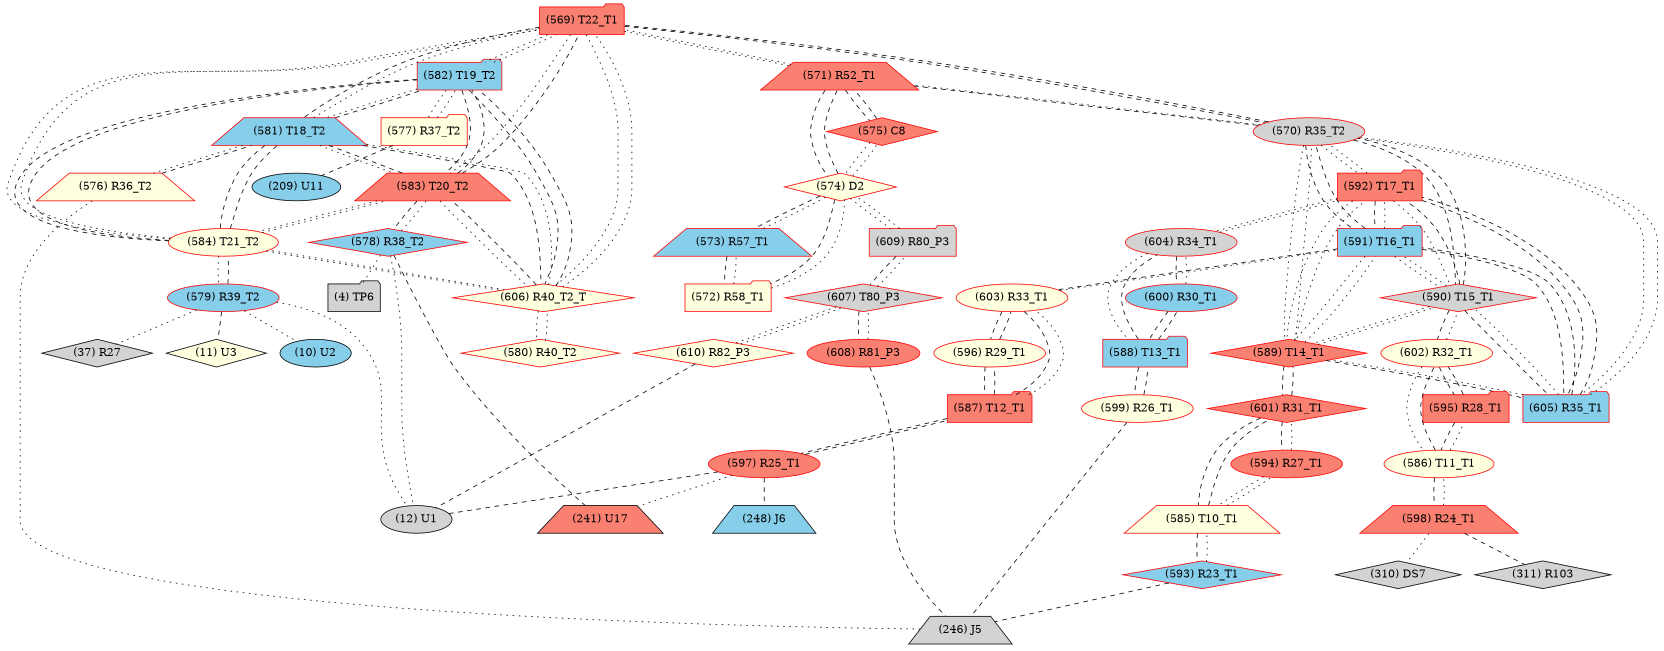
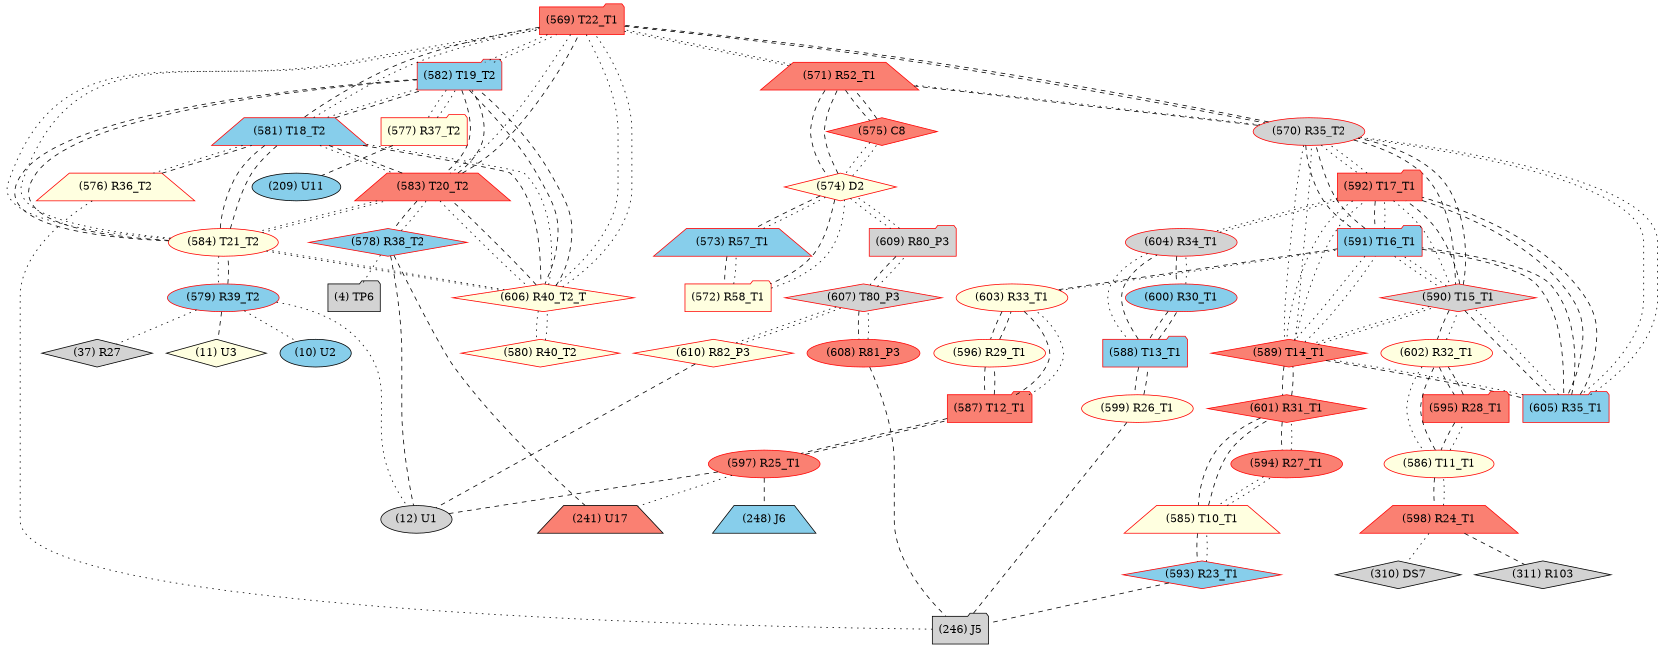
edge "(578) R38_T2" -- "(12) U1": style dotted -> dashed
node "(246) J5": shape trapezium -> folder
